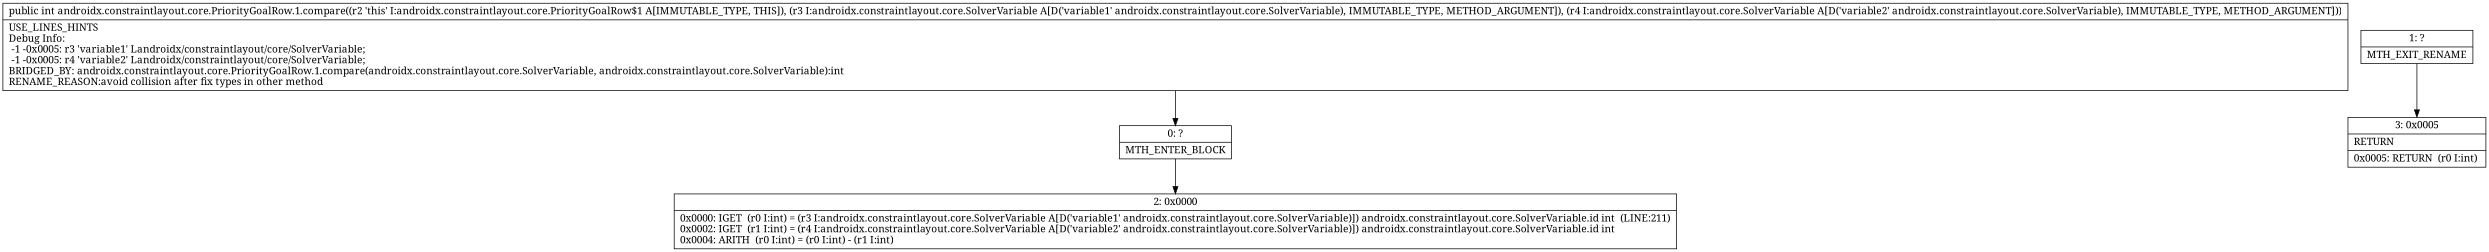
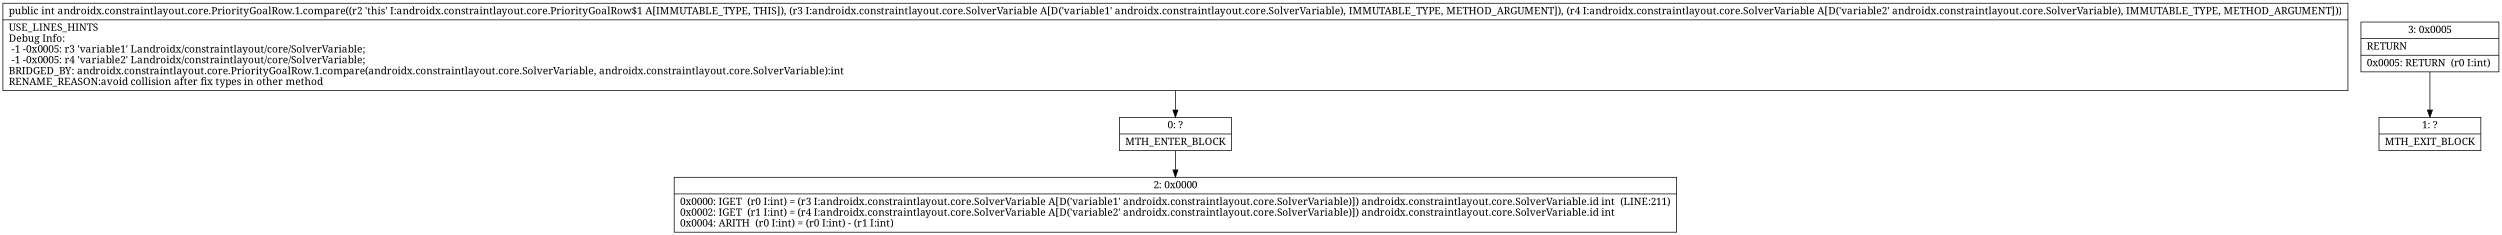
node "1: ?": text "MTH_EXIT_RENAME" -> "MTH_EXIT_BLOCK"
edge "1: ?" -> "3: 0x0005": reversed
